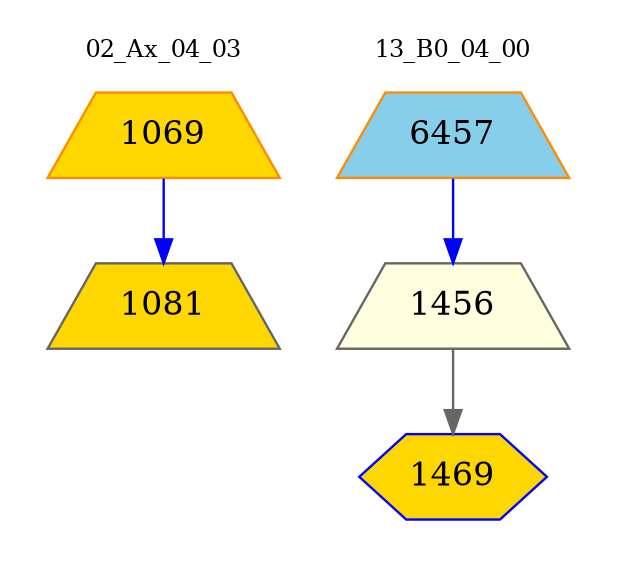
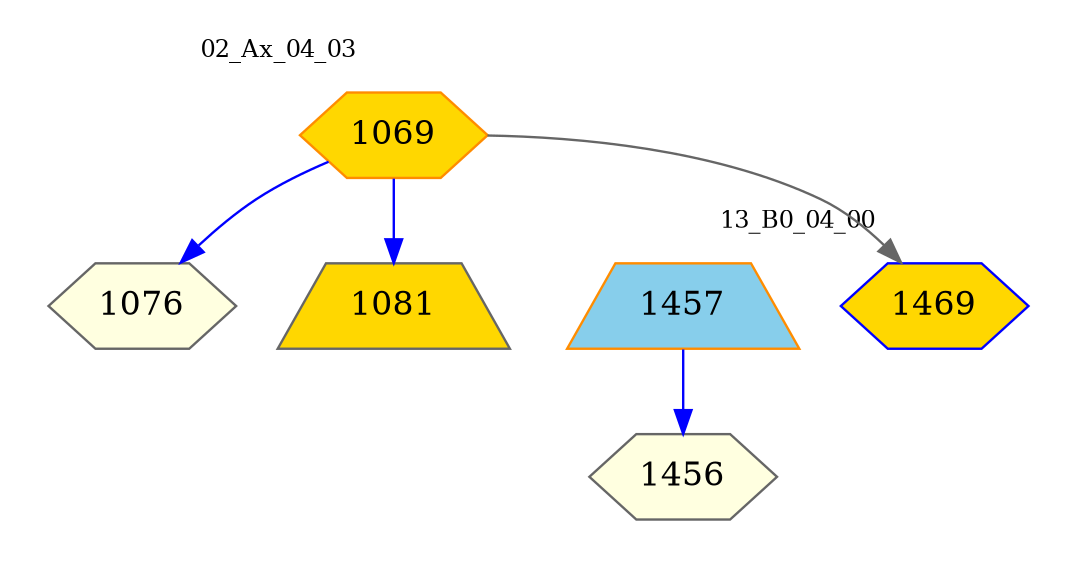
node "1069": shape trapezium -> hexagon
node "6457": label "6457" -> "1457"
node "1076": added
node "1456": shape trapezium -> hexagon
edge "1456" -> "1469": now "1069" -> "1469"
